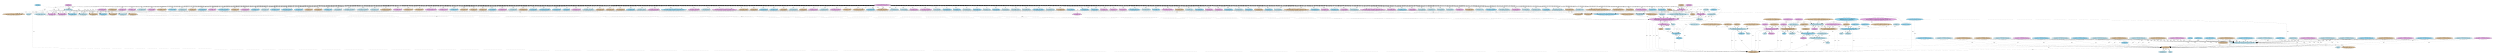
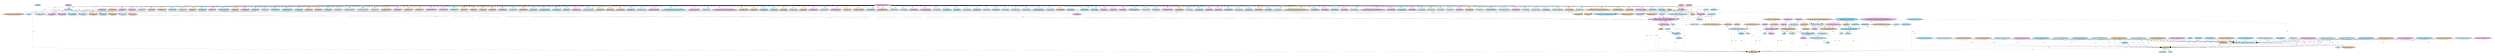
node "(Call,(llint)buf[2])": fillcolor skyblue -> tan
